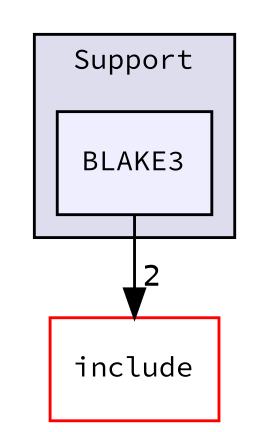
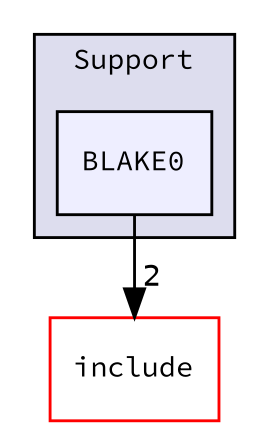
node "BLAKE3": label "BLAKE3" -> "BLAKE0"
